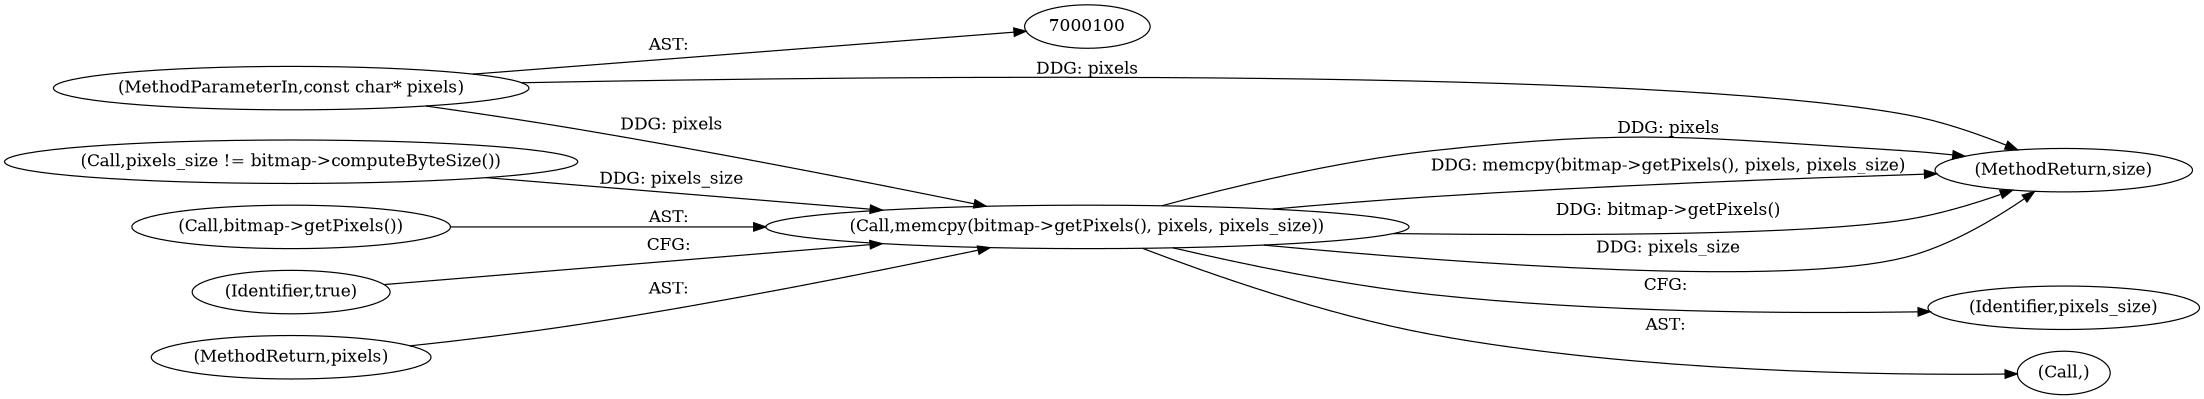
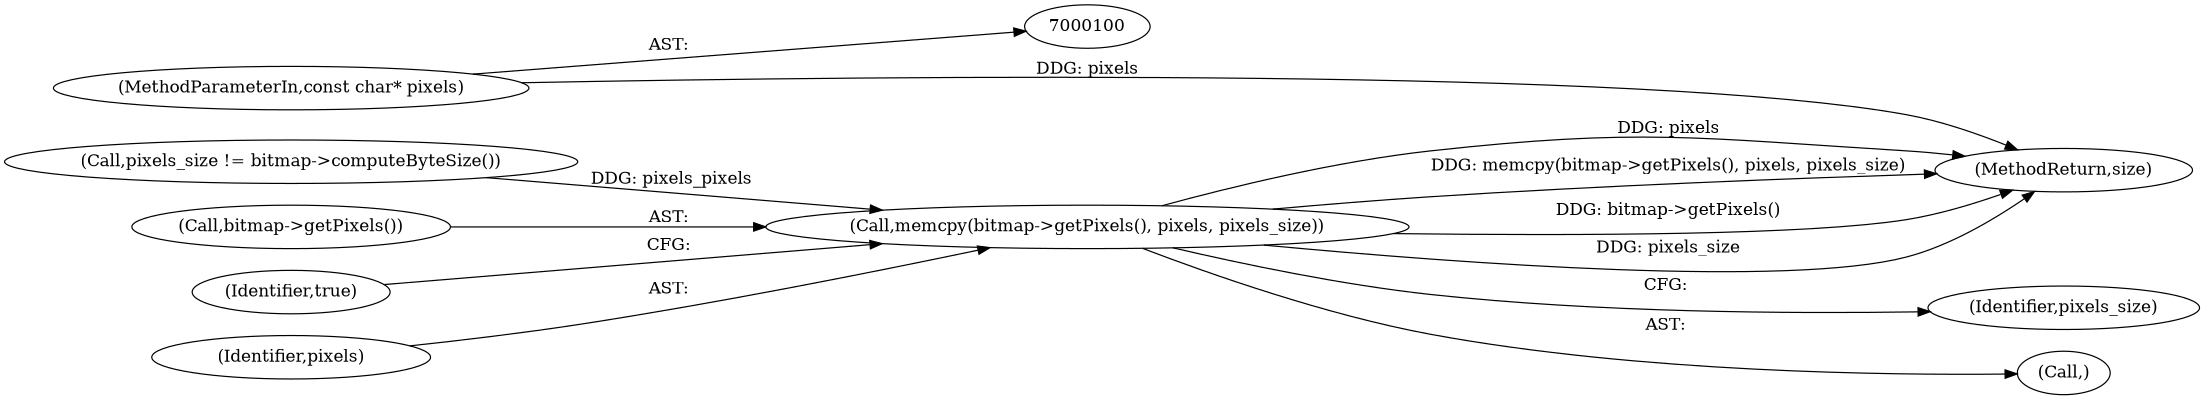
edge "(MethodParameterIn,const char* pixels)" -> "(Call,memcpy(bitmap->getPixels(), pixels, pixels_size))": removed, label "DDG: pixels"
edge "(Call,pixels_size != bitmap->computeByteSize())" -> "(Call,memcpy(bitmap->getPixels(), pixels, pixels_size))": label "DDG: pixels_size" -> "DDG: pixels_pixels"
node "(MethodReturn,pixels)": label "(MethodReturn,pixels)" -> "(Identifier,pixels)"
